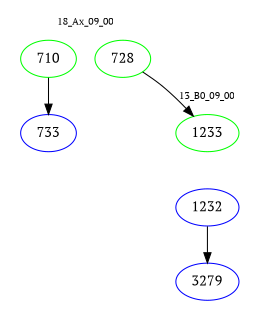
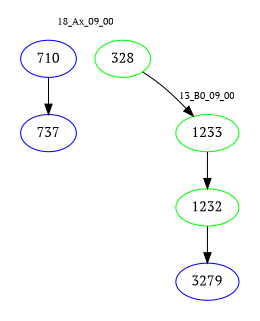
node "710": color green -> blue
node "728": label "728" -> "328"
node "733": label "733" -> "737"
edge "1233" -> "1232": added
node "1232": color blue -> green
